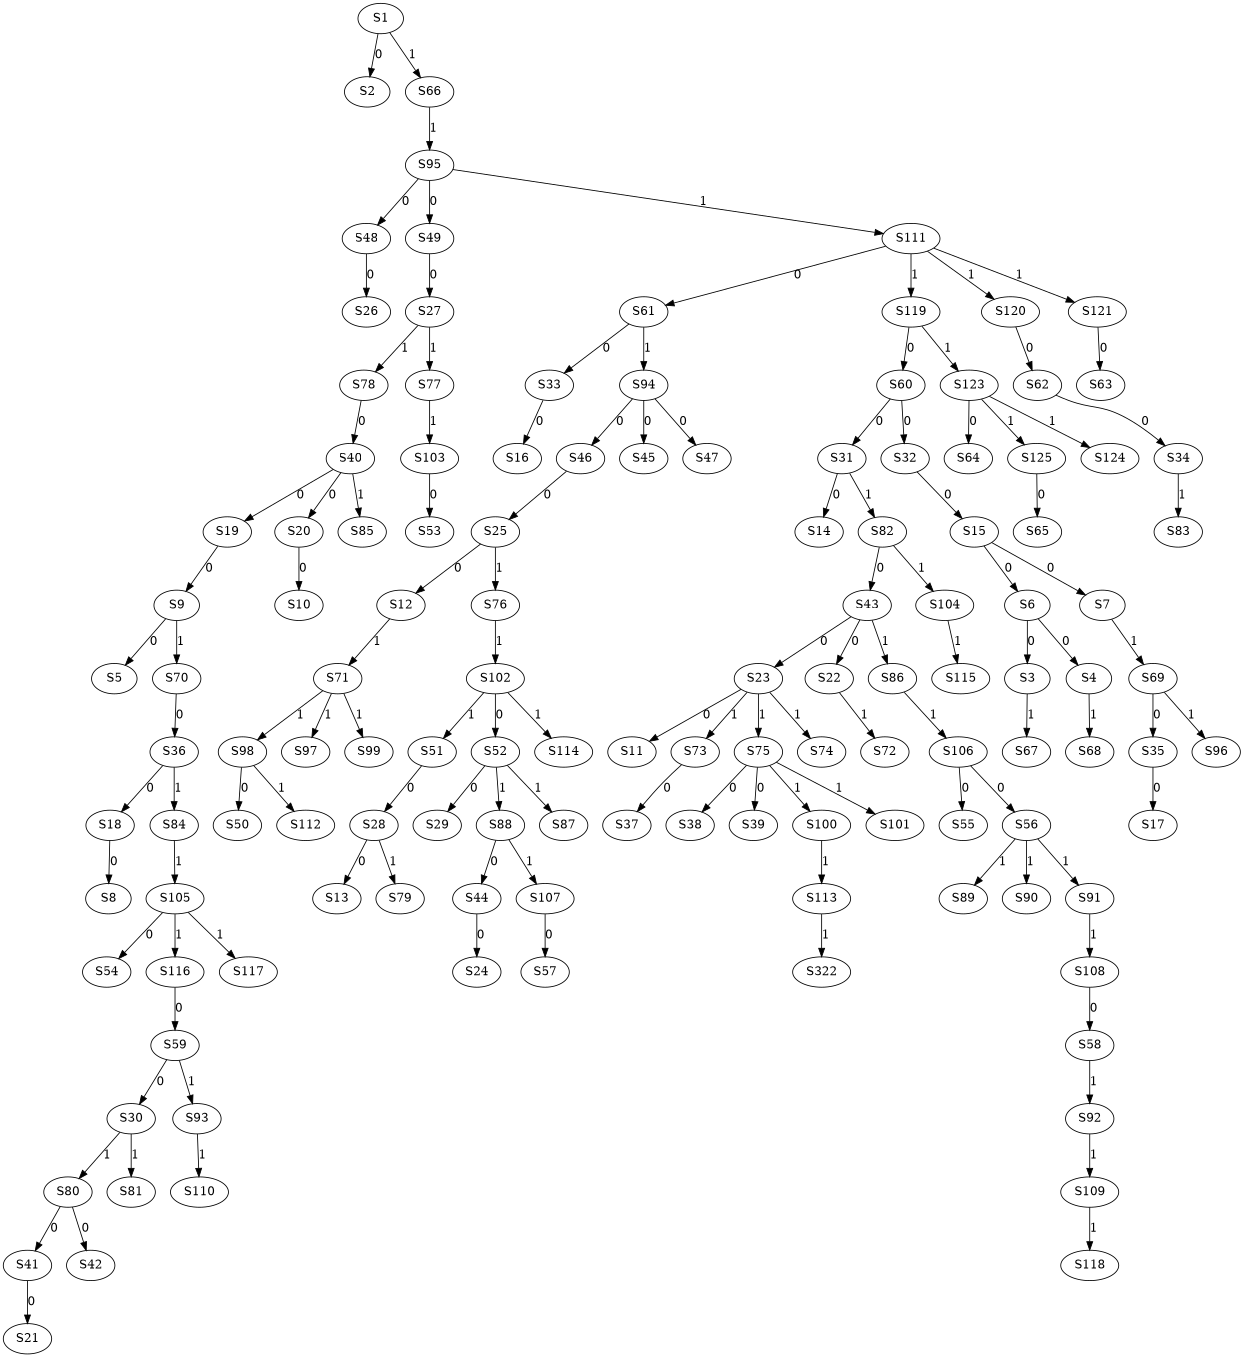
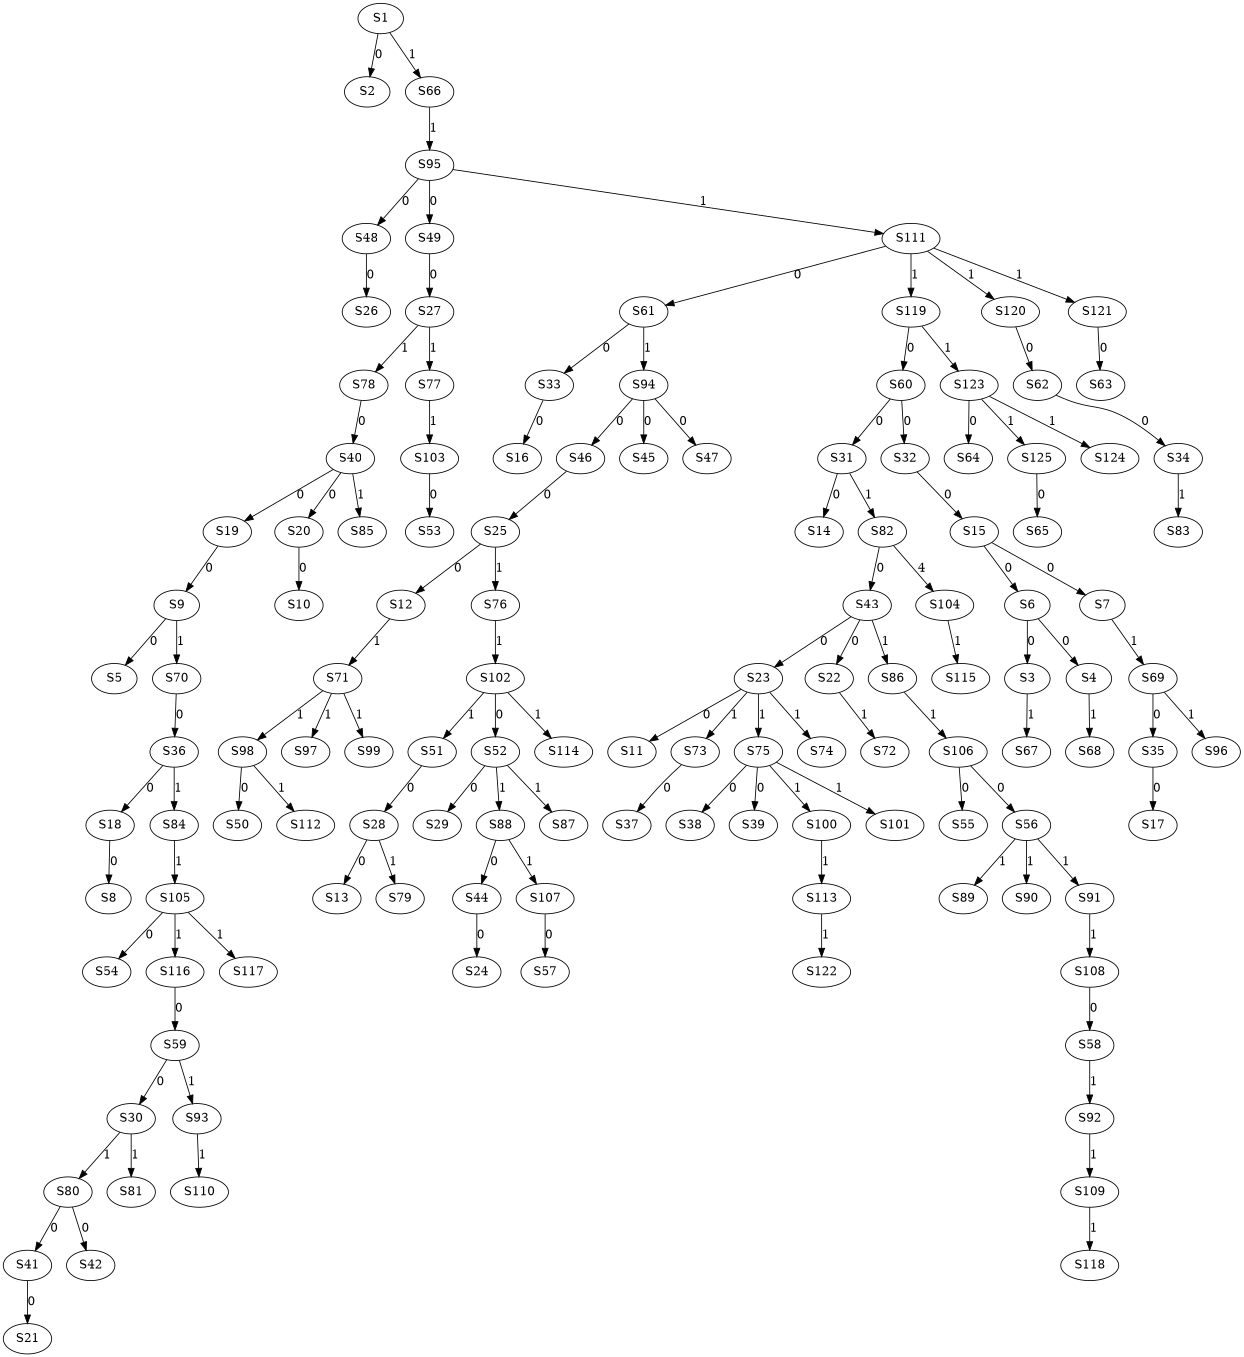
edge "S82" -> "S104": label "1" -> "4"
node "S322": label "S322" -> "S122"
